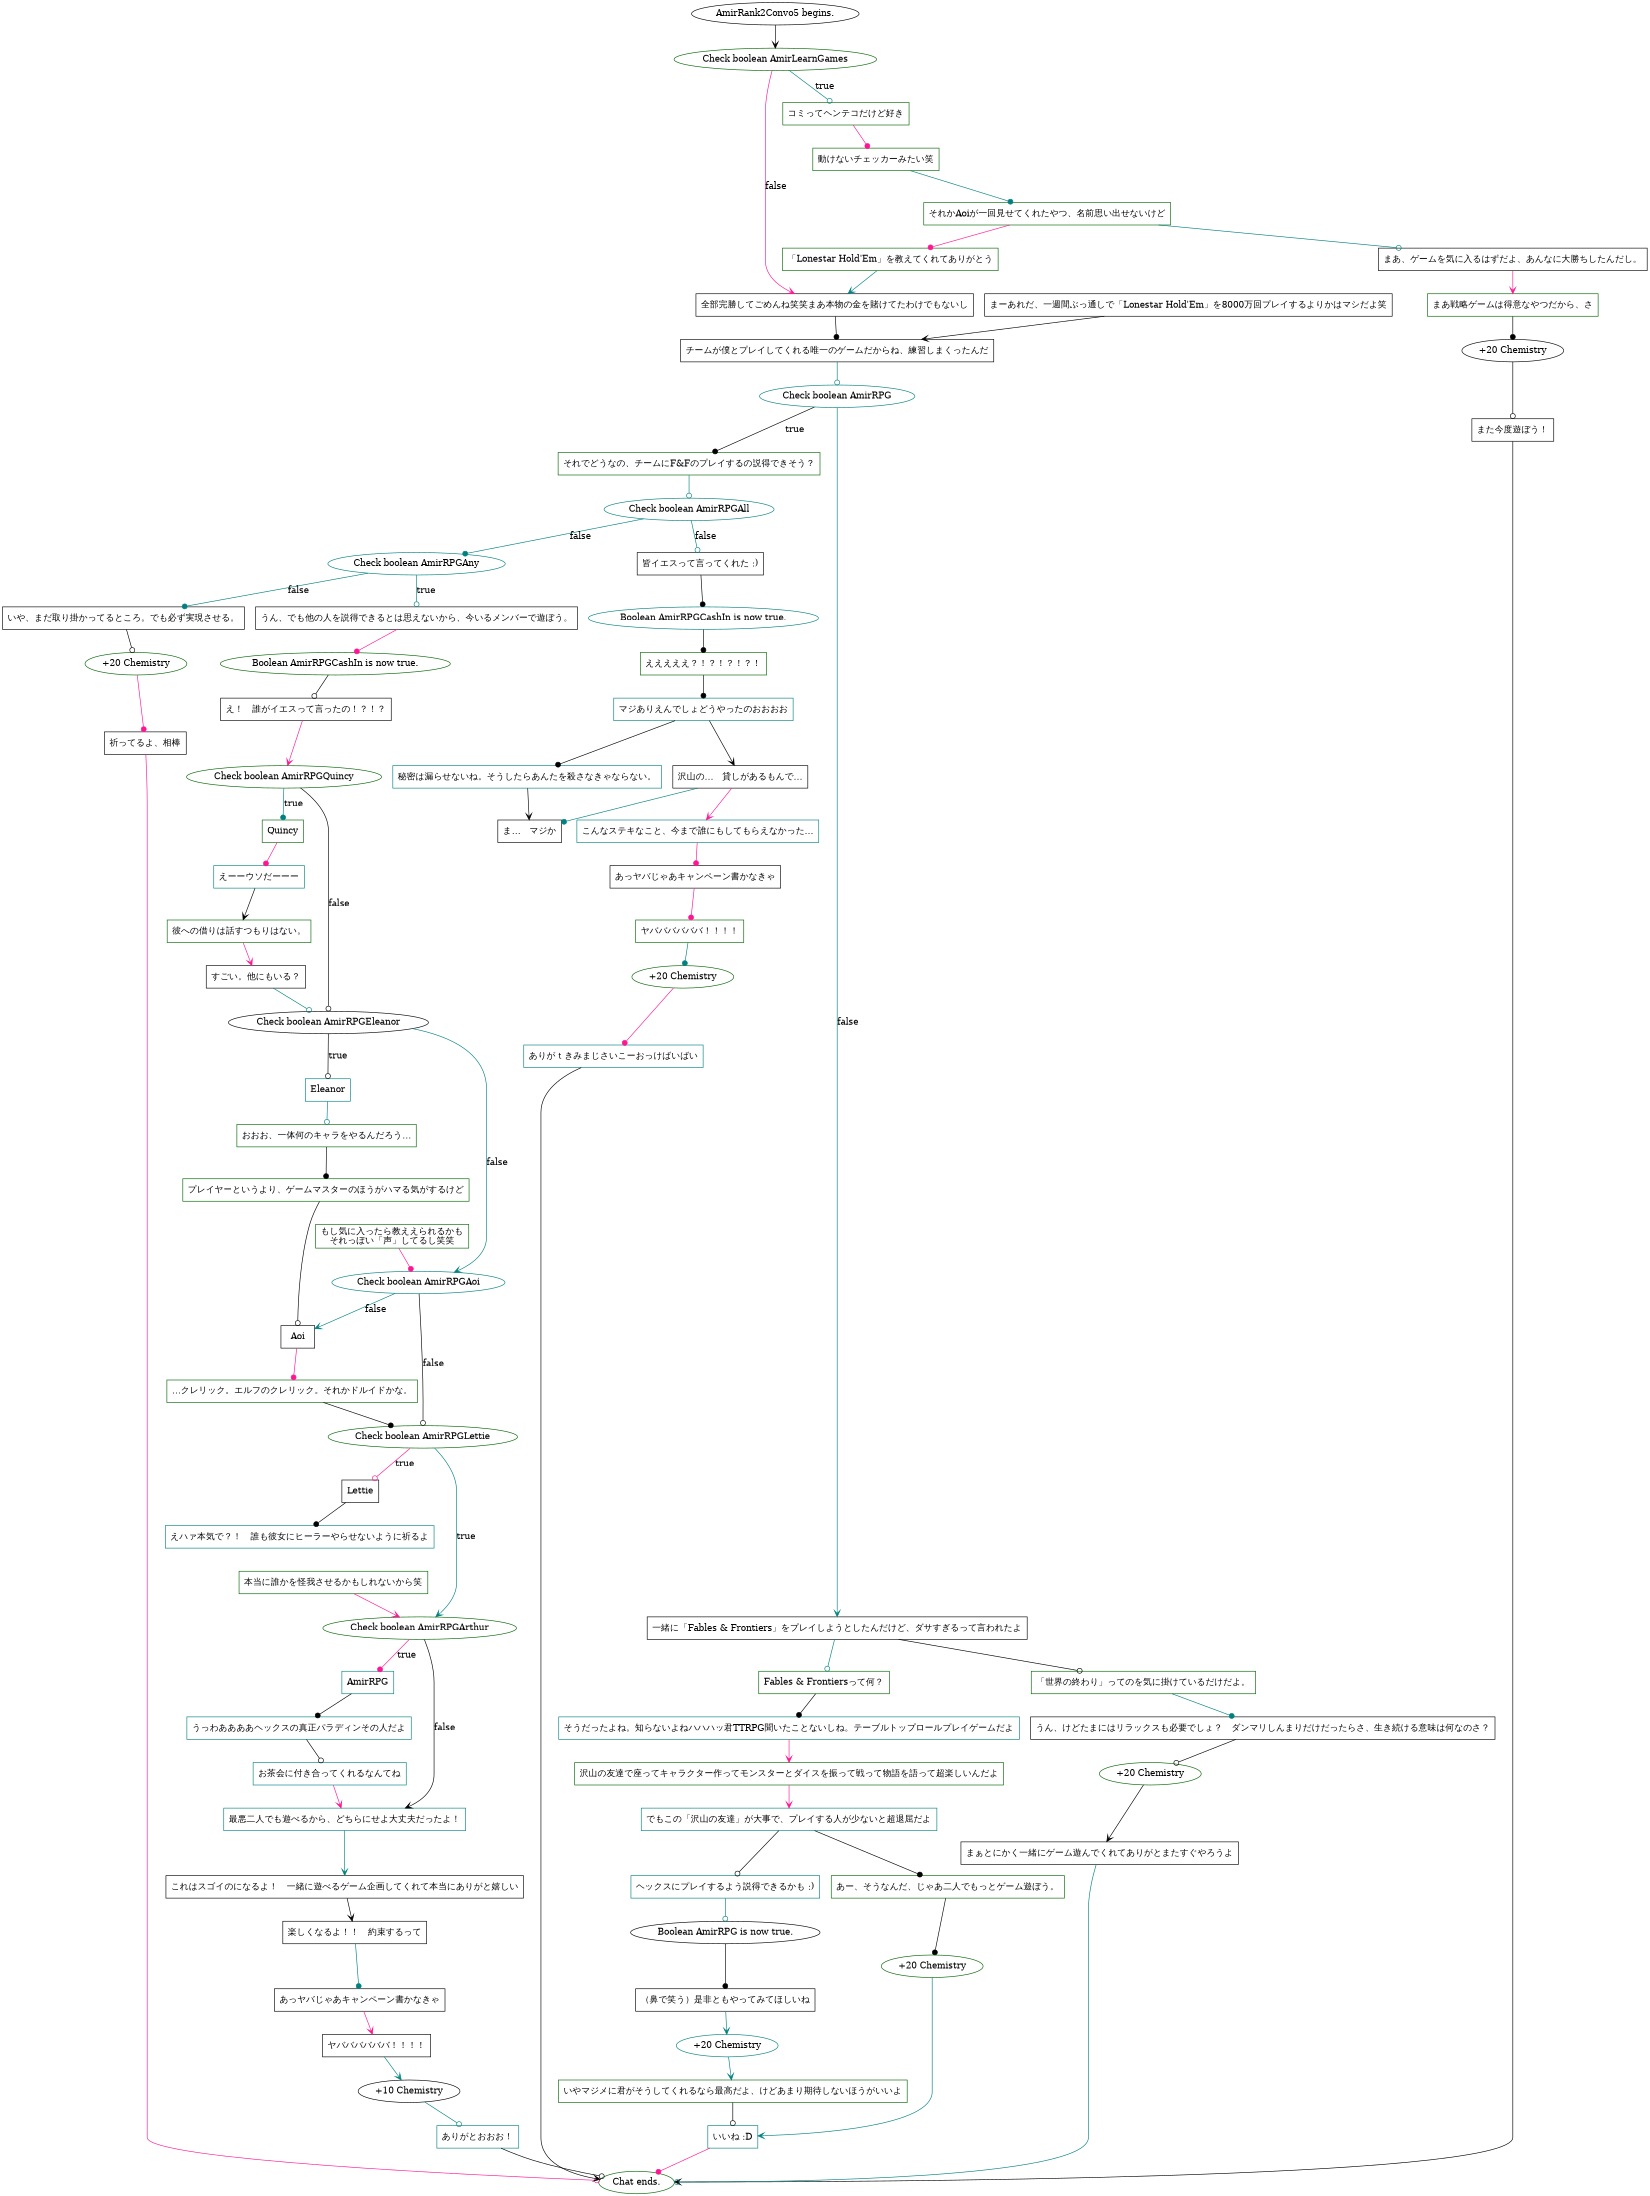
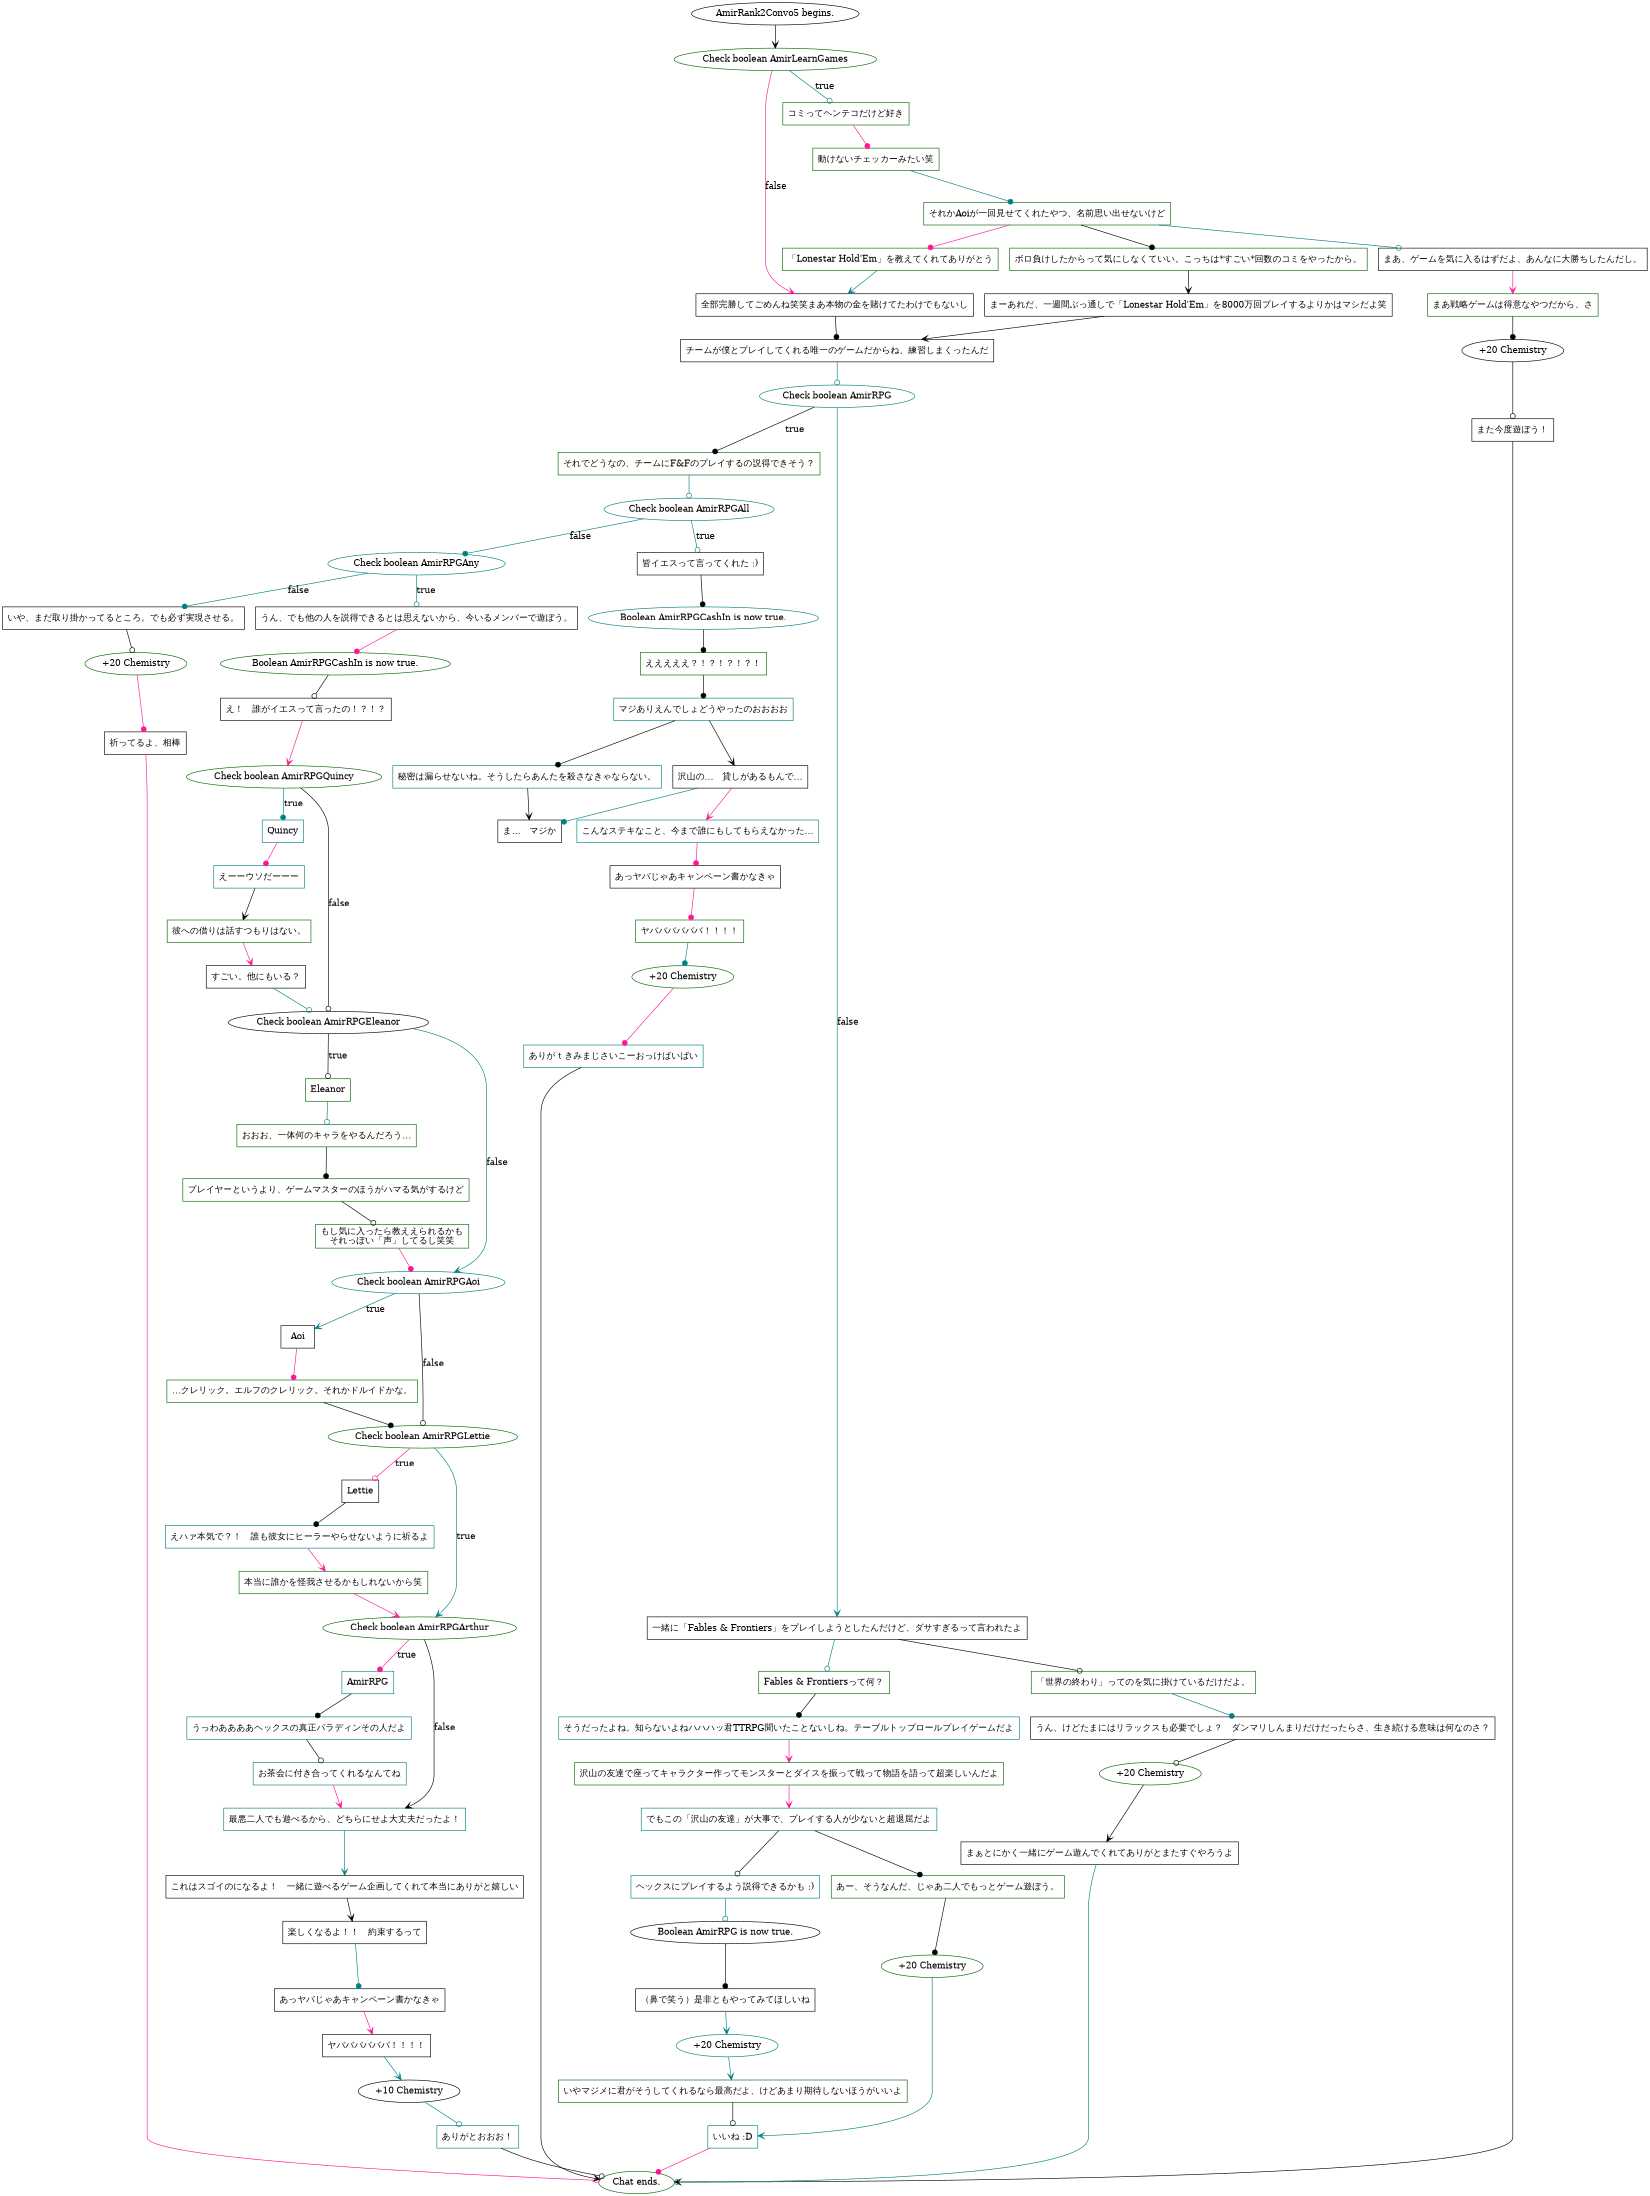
node "ボロ負けしたからって気にしなくていい。こっちは*すごい*回数のコミをやったから。": added
edge "Check boolean AmirRPGAll" -> "皆イエスって言ってくれた :)": label "false" -> "true"
node "Quincy": color darkgreen -> teal
node "Eleanor": color teal -> darkgreen
edge "プレイヤーというより、ゲームマスターのほうがハマる気がするけど" -> "Aoi": now "プレイヤーというより、ゲームマスターのほうがハマる気がするけど" -> "もし気に入ったら教ええられるかも それっぽい「声」してるし笑笑"
edge "Check boolean AmirRPGAoi" -> "Aoi": label "false" -> "true"
edge "えハァ本気で？！　誰も彼女にヒーラーやらせないように祈るよ" -> "本当に誰かを怪我させるかもしれないから笑": added
